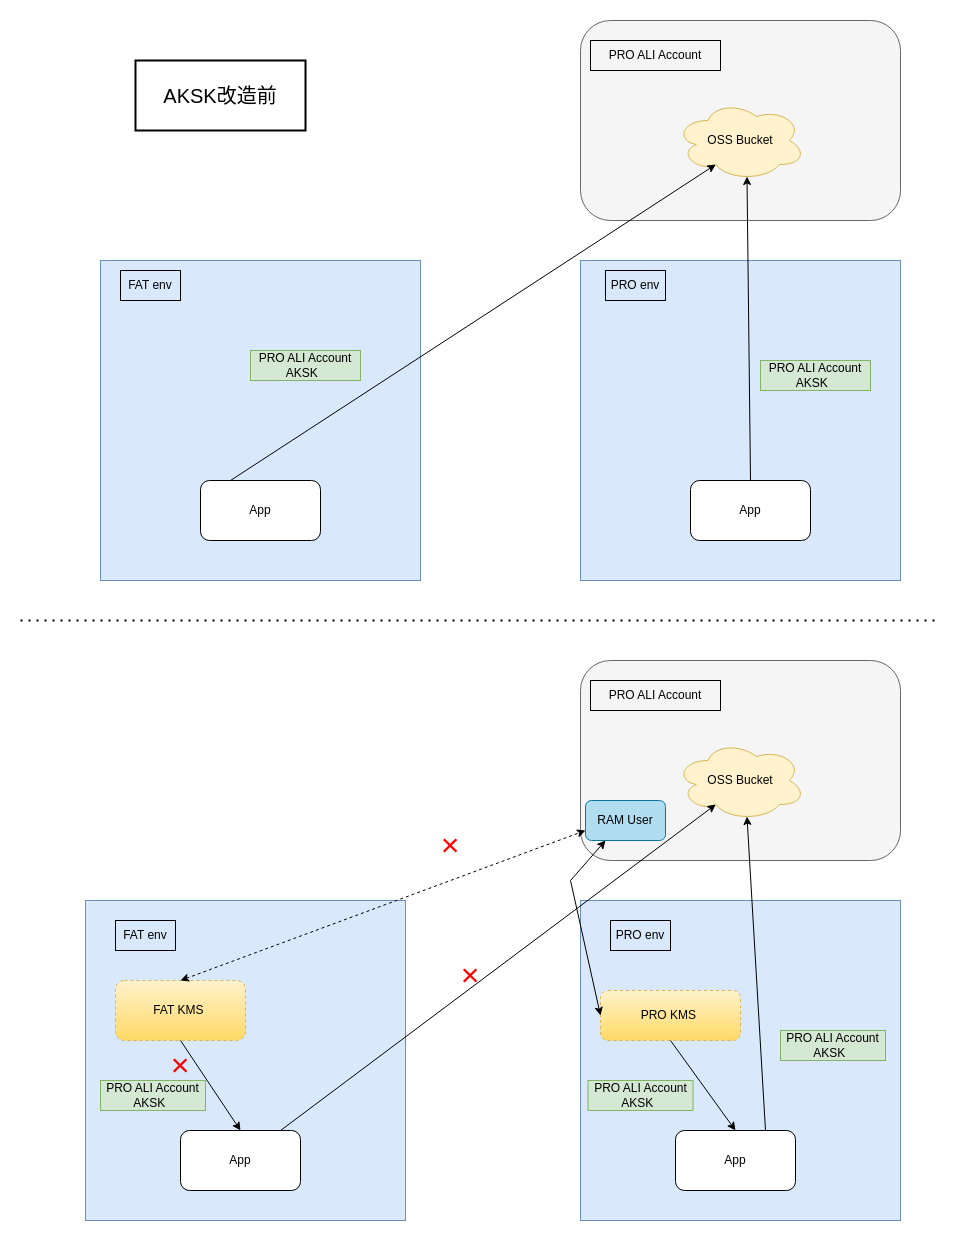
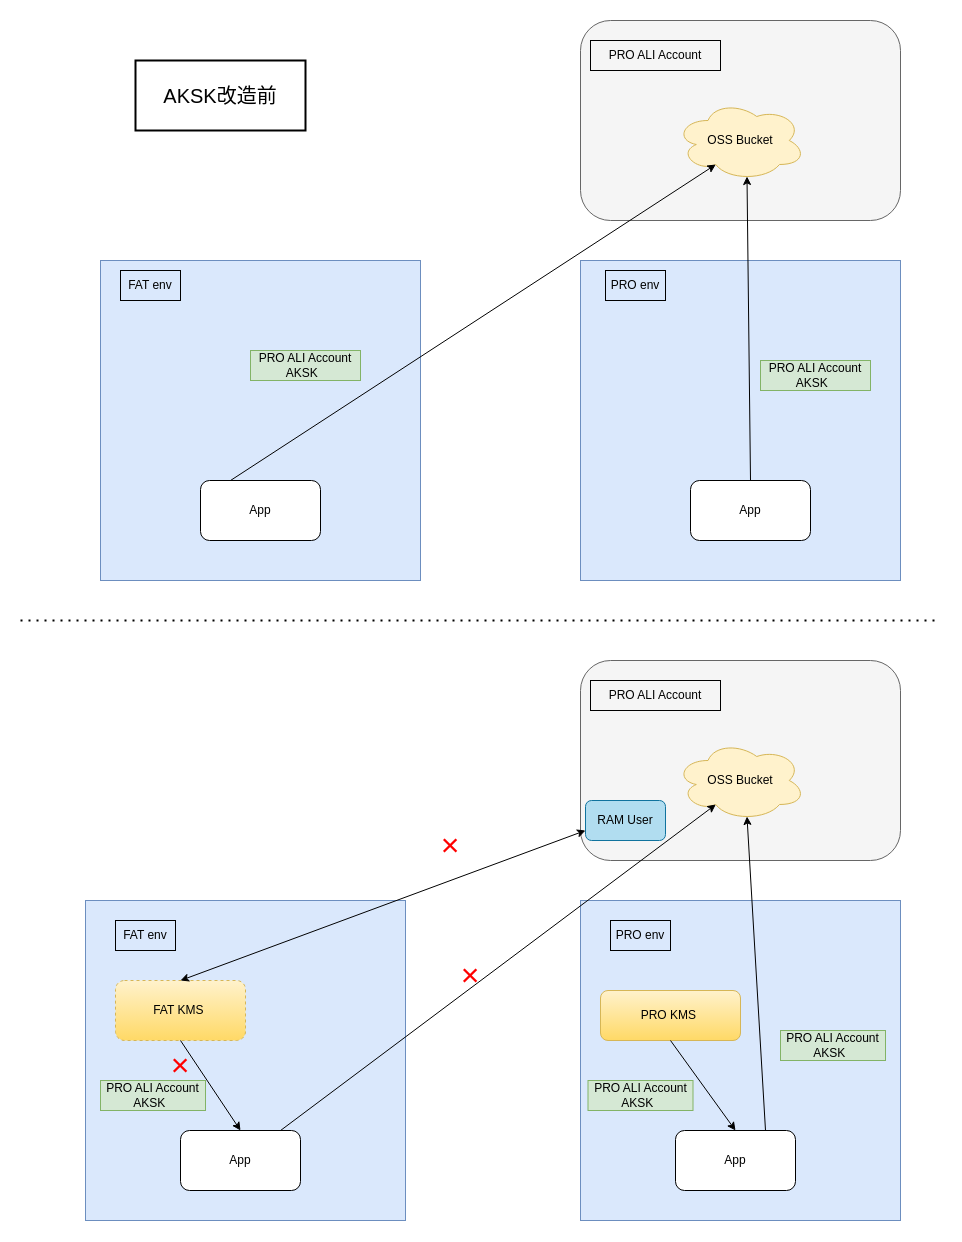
edge "RAM User" -- "FAT KMS": style dashed -> solid
edge "RAM User" -- "PRO KMS": removed
node "PRO KMS": style dashed -> solid
